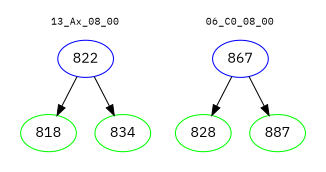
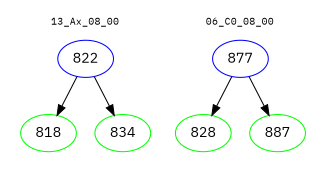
node "867": label "867" -> "877"
